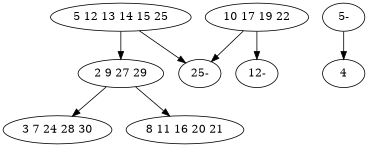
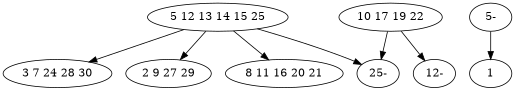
node "4": label "4" -> "1"
edge "2 9 27 29" -> "3 7 24 28 30": now "5 12 13 14 15 25" -> "3 7 24 28 30"
edge "2 9 27 29" -> "8 11 16 20 21": now "5 12 13 14 15 25" -> "8 11 16 20 21"
